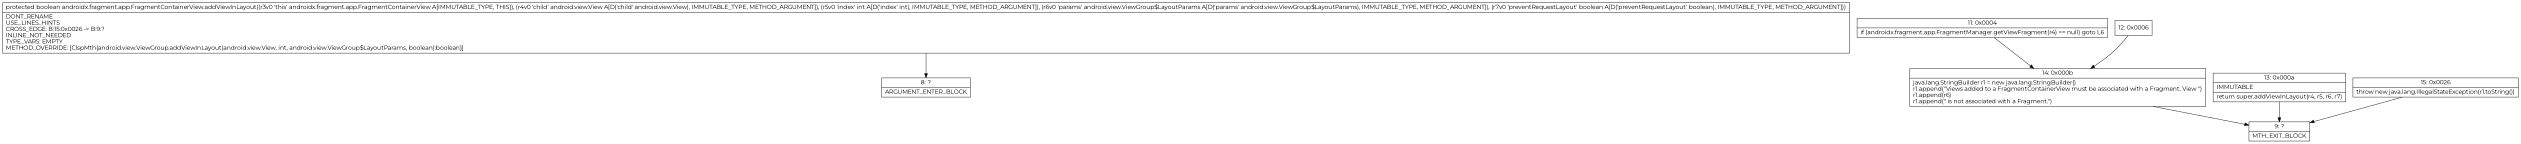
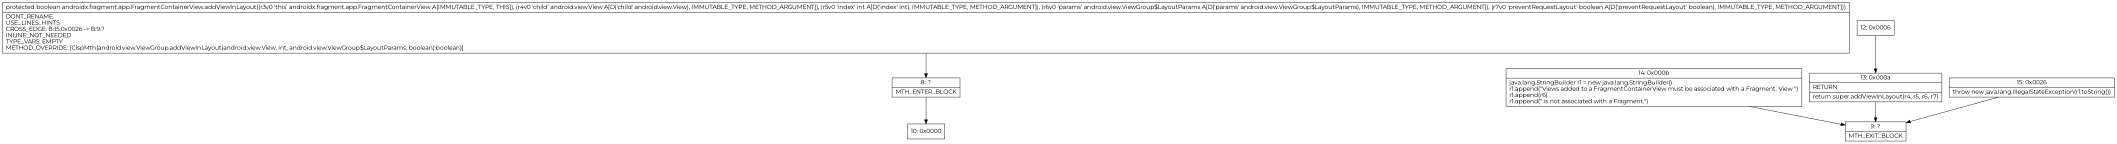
node "11: 0x0004": removed
edge "12: 0x0006" -> "14: 0x000b": now "12: 0x0006" -> "13: 0x000a"
node "13: 0x000a": text "IMMUTABLE" -> "RETURN"
node "8: ?": text "ARGUMENT_ENTER_BLOCK" -> "MTH_ENTER_BLOCK"
node "10: 0x0000": added
